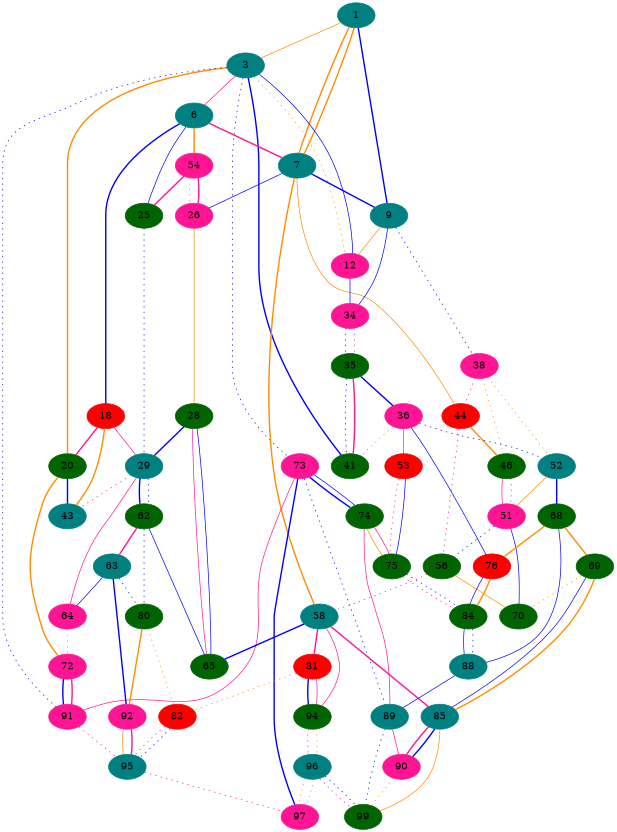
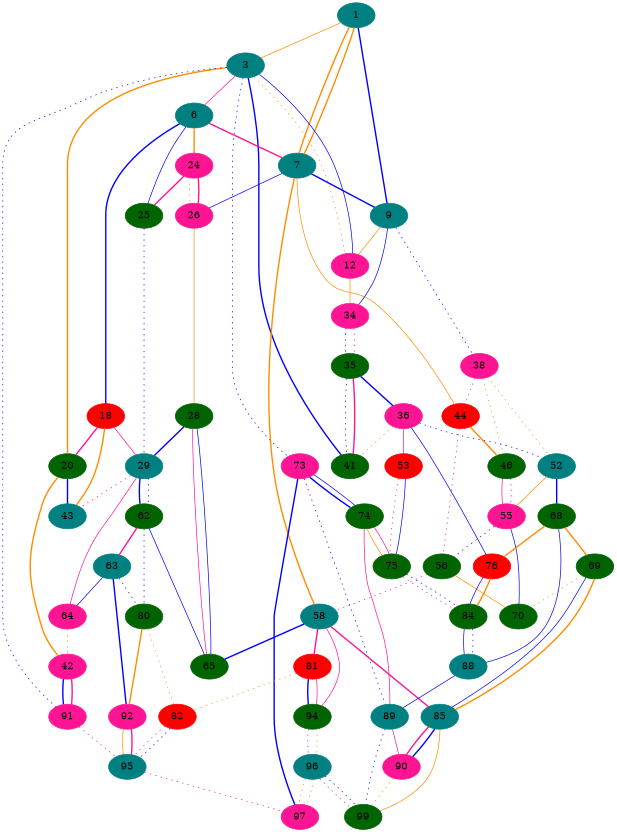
node "54": label "54" -> "24"
edge "12" -- "34": color blue -> darkorange
node "51": label "51" -> "55"
edge "73" -- "91": removed
node "72": label "72" -> "42"
